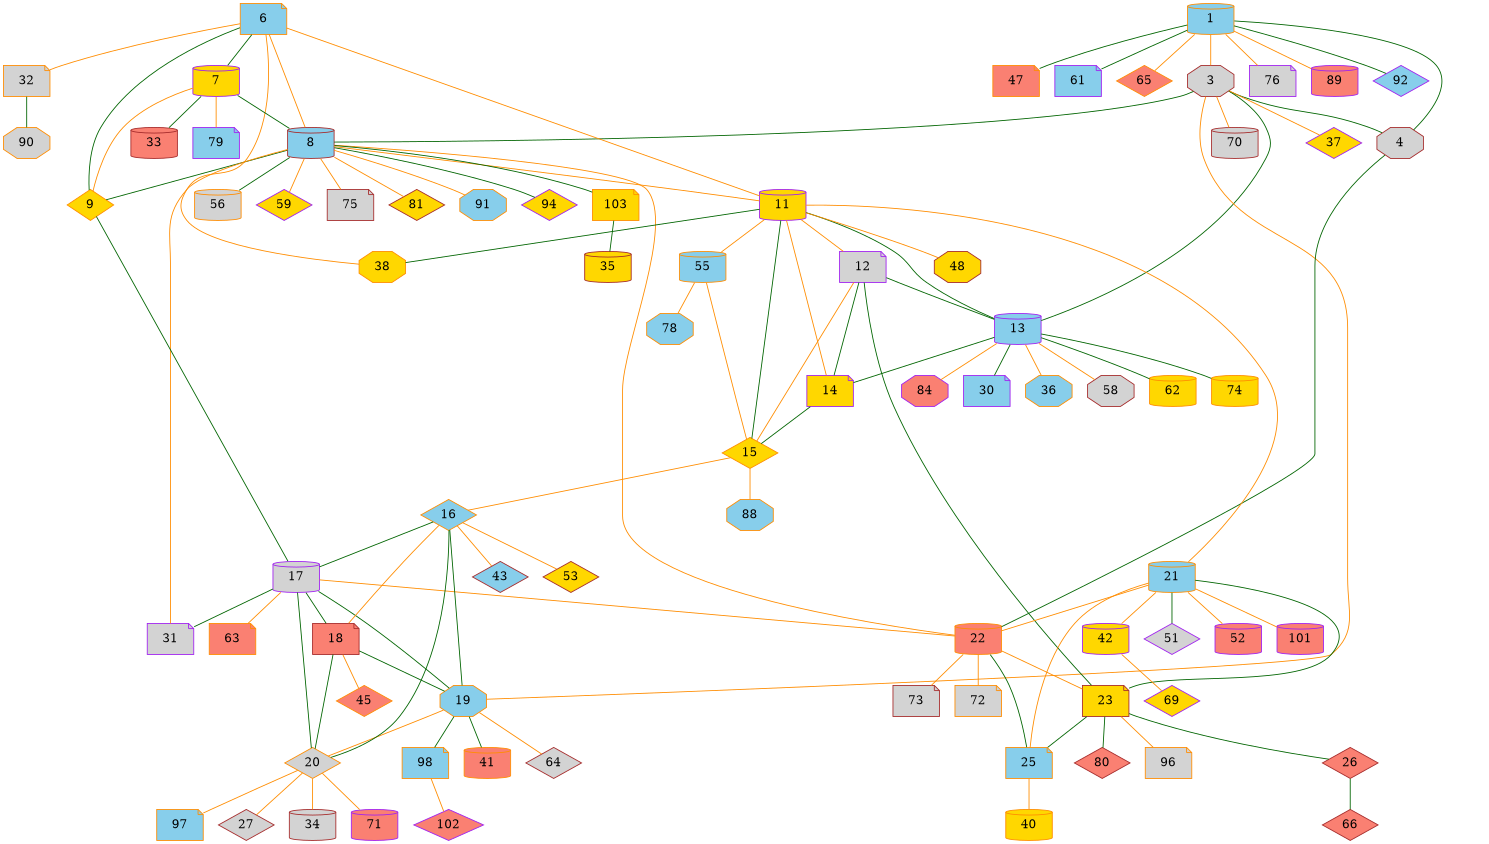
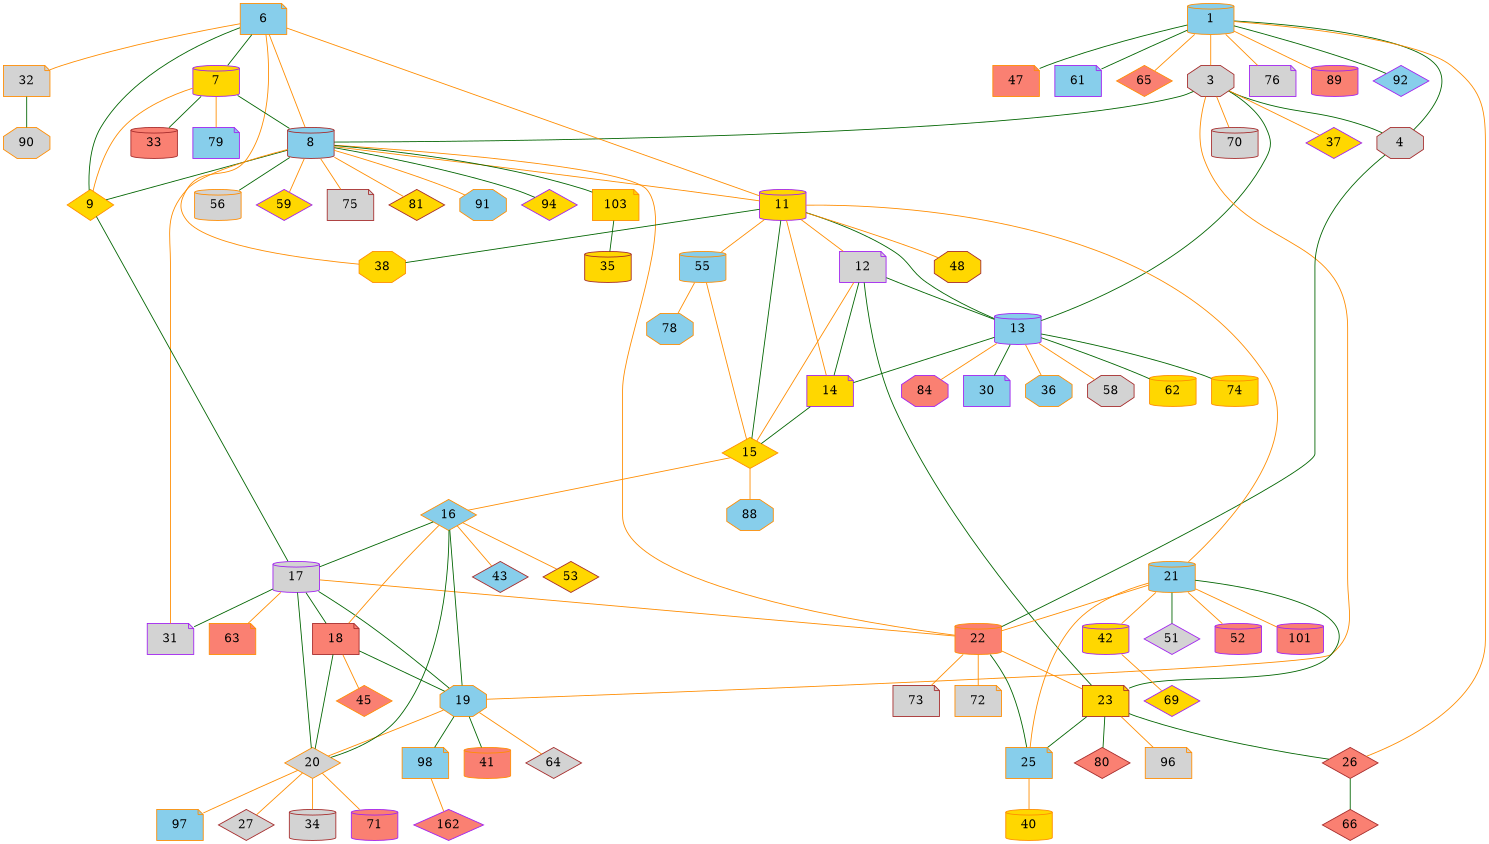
edge "1" -- "26": added
node "102": label "102" -> "162"
